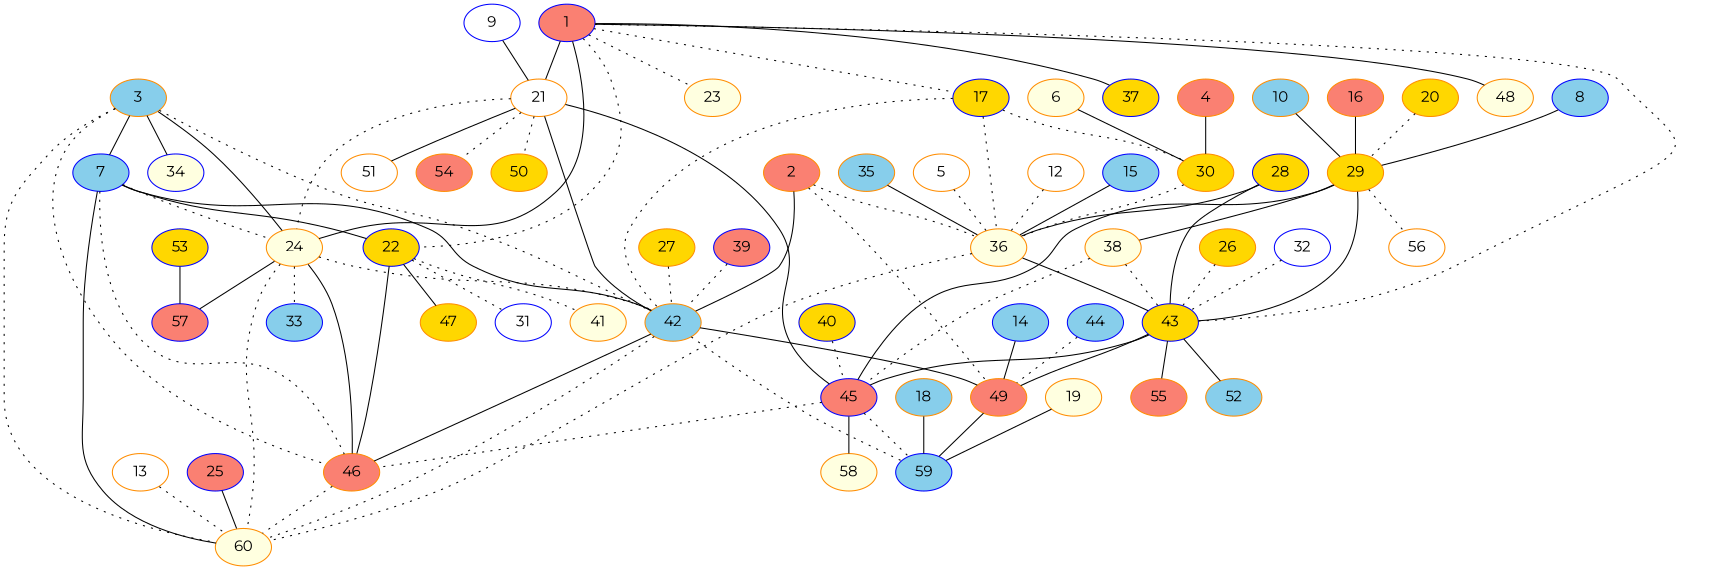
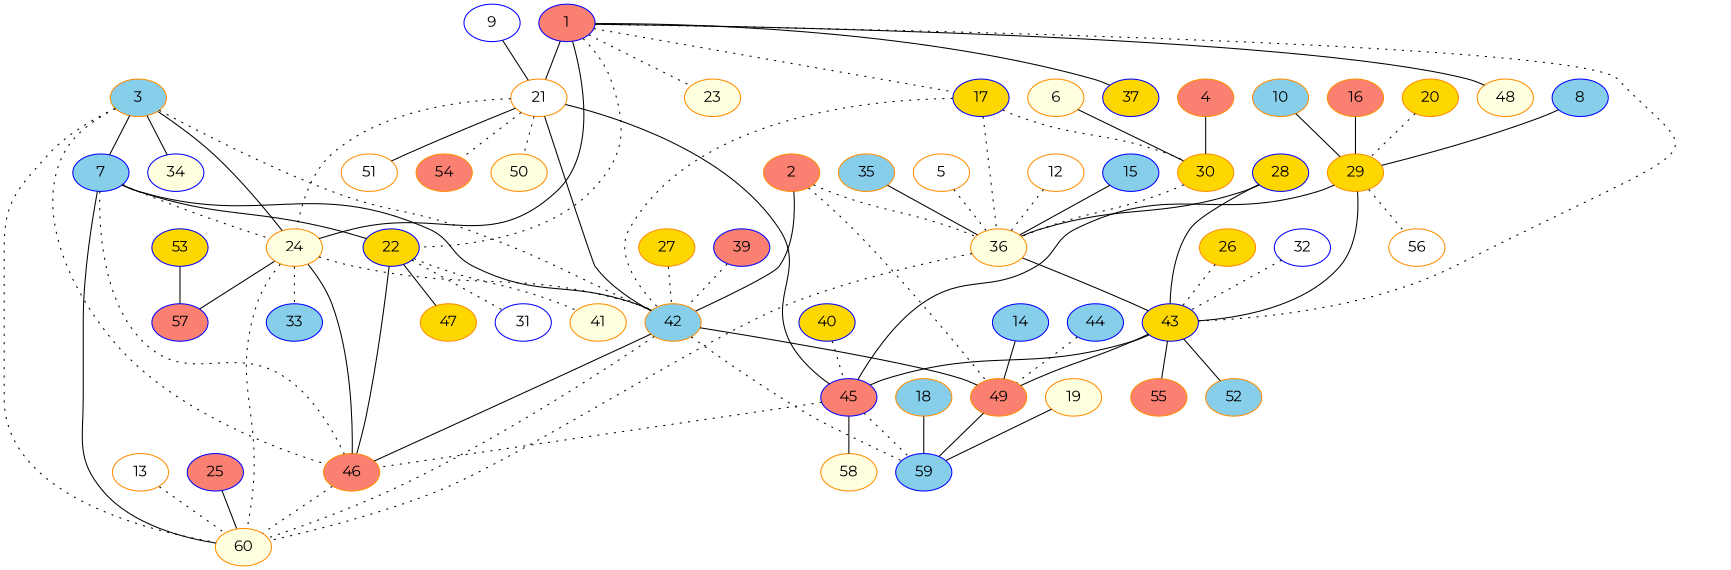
node "50": fillcolor gold -> lightyellow
node "38": removed
